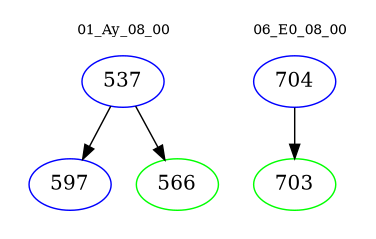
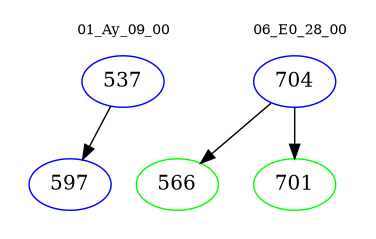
cluster "01_Ay_08_00": label "01_Ay_08_00" -> "01_Ay_09_00"
cluster "06_E0_08_00": label "06_E0_08_00" -> "06_E0_28_00"
edge "537" -> "566": now "704" -> "566"
node "703": label "703" -> "701"
